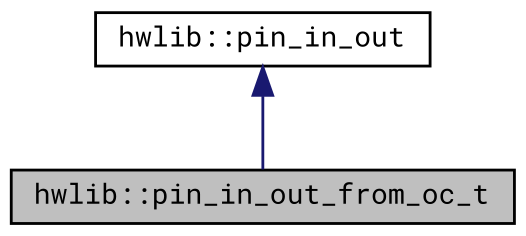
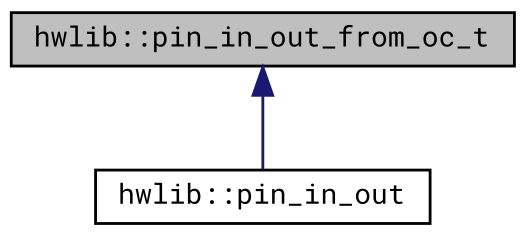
edge "hwlib::pin_in_out_from_oc_t" -> "hwlib::pin_in_out": reversed
